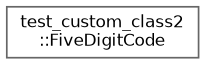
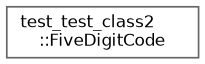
node "test_custom_class2 ::FiveDigitCode": label "test_custom_class2 ::FiveDigitCode" -> "test_test_class2 ::FiveDigitCode"
